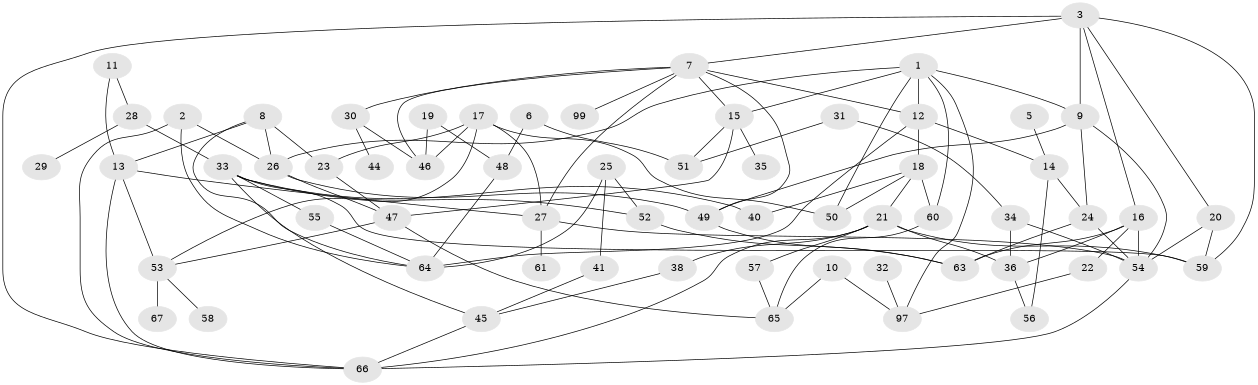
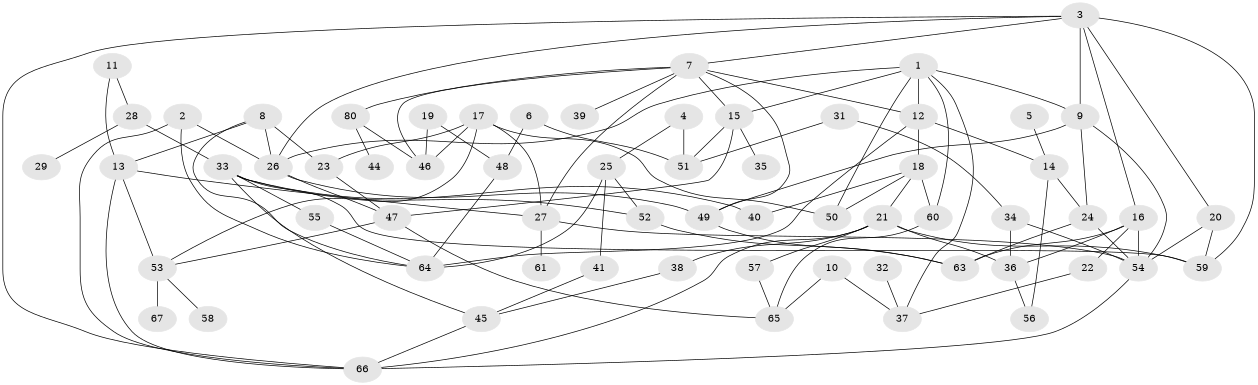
edge "3" -- "26": added
node "30": label "30" -> "80"
node "99": label "99" -> "39"
node "4": added
node "97": label "97" -> "37"
